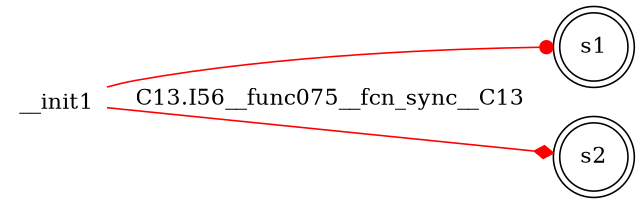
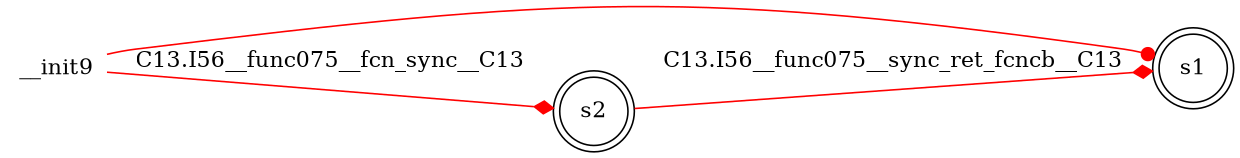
edge "s2" -> "s1": added, label "C13.I56__func075__sync_ret_fcncb__C13"
node "__init1": label "__init1" -> "__init9"
